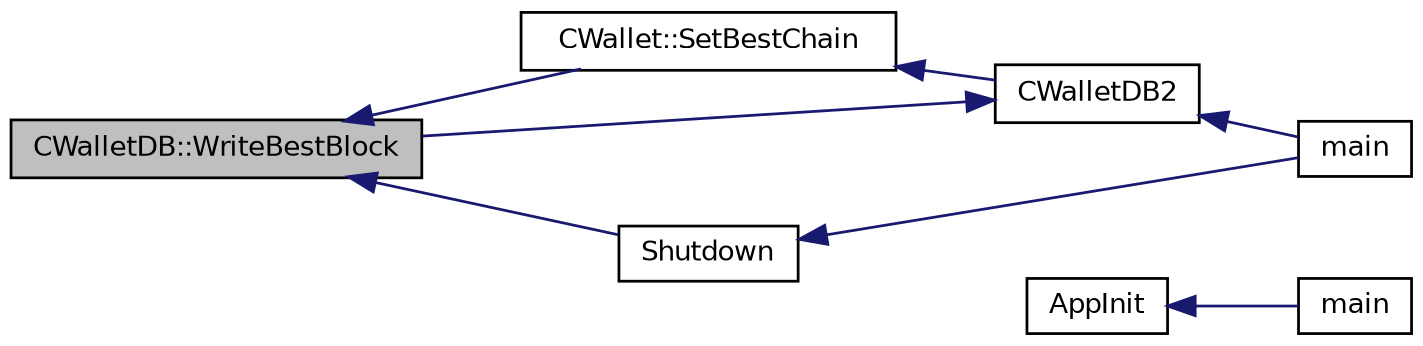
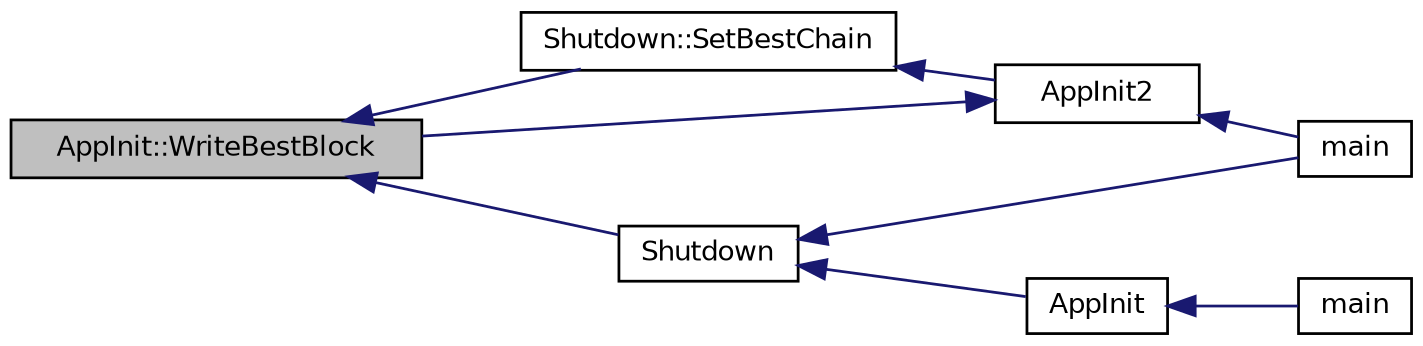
node "CWallet::SetBestChain": label "CWallet::SetBestChain" -> "Shutdown::SetBestChain"
node "CWalletDB2": label "CWalletDB2" -> "AppInit2"
node "CWalletDB::WriteBestBlock": label "CWalletDB::WriteBestBlock" -> "AppInit::WriteBestBlock"
edge "AppInit" -> "Shutdown": added
